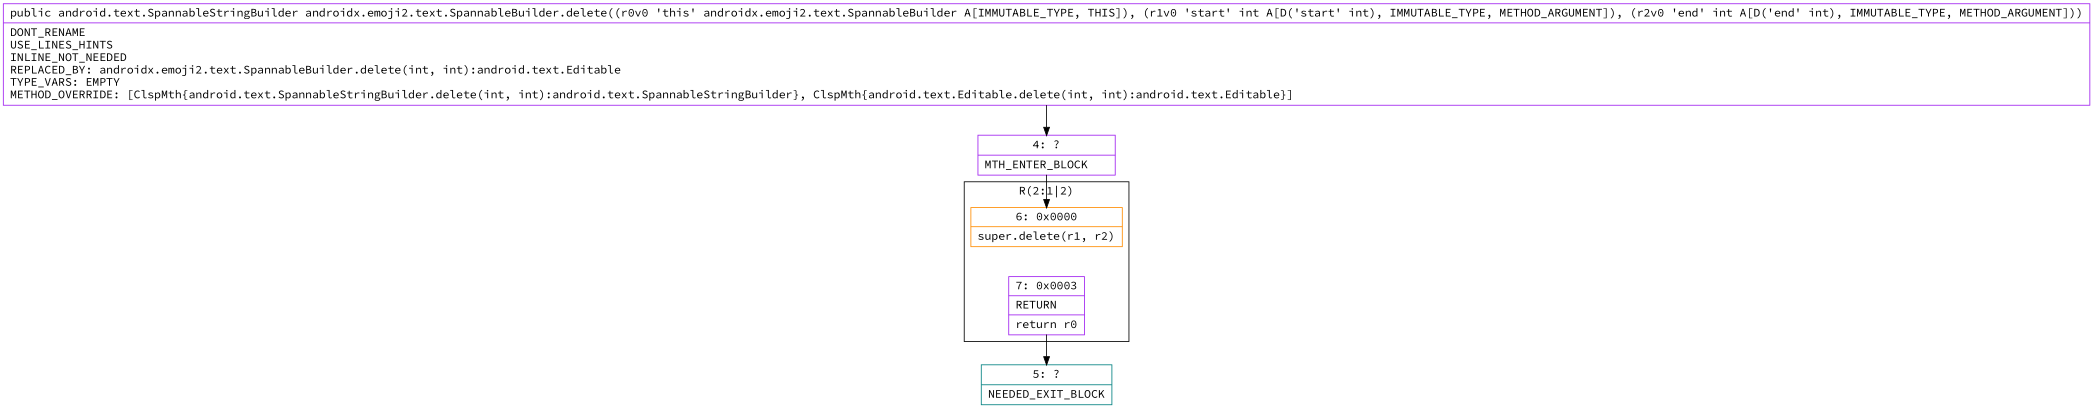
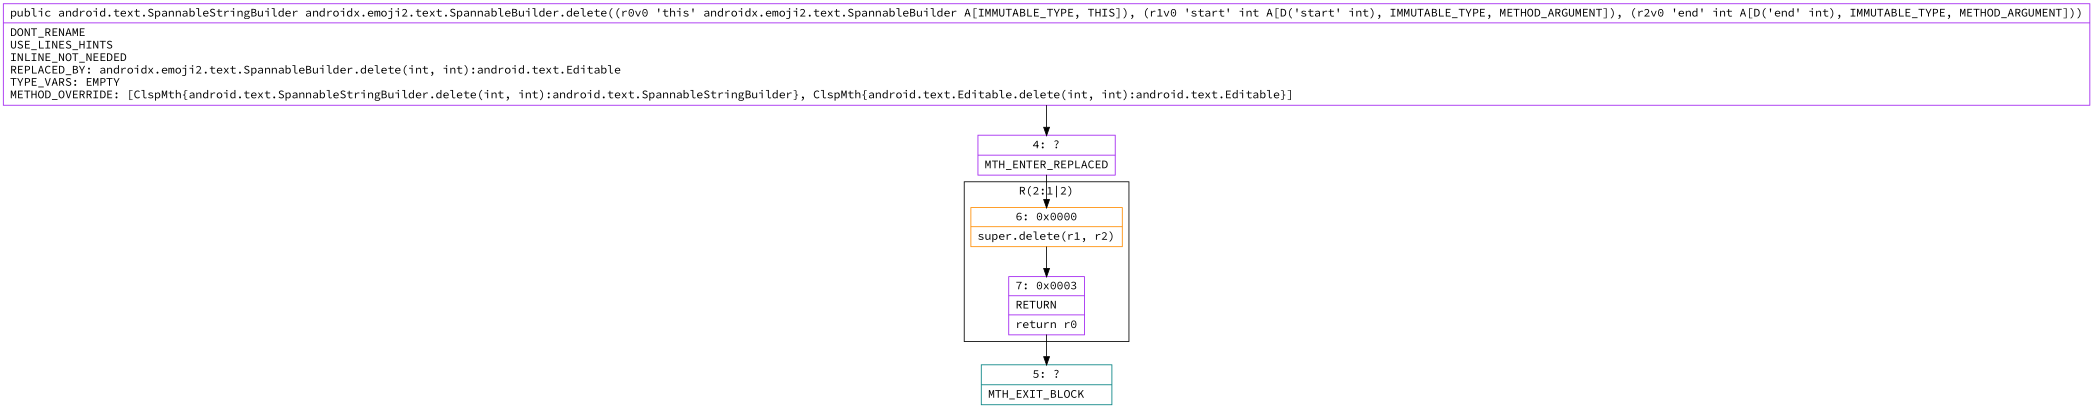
node "4: ?": text "MTH_ENTER_BLOCK" -> "MTH_ENTER_REPLACED"
edge "6: 0x0000" -> "7: 0x0003": added
node "5: ?": text "NEEDED_EXIT_BLOCK" -> "MTH_EXIT_BLOCK"
